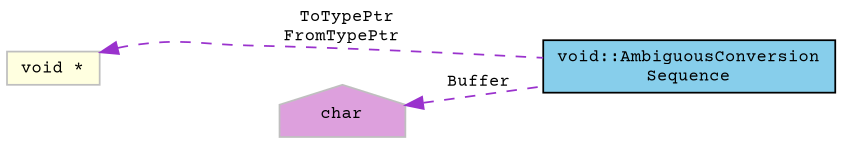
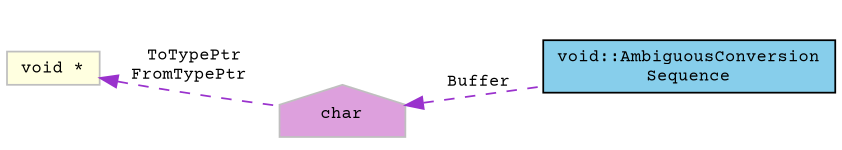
edge "void::AmbiguousConversion Sequence" -> "void *": now "char" -> "void *"
